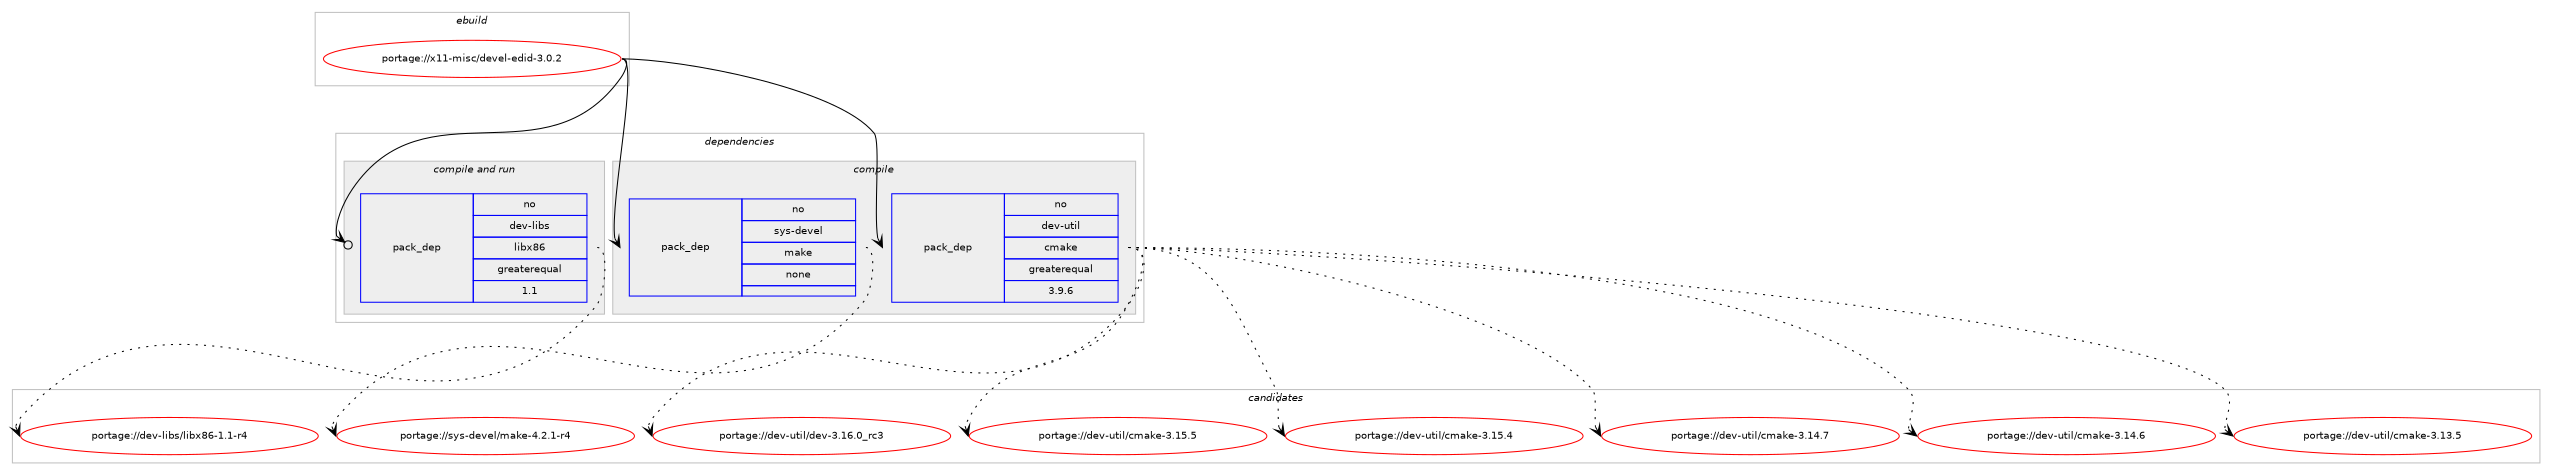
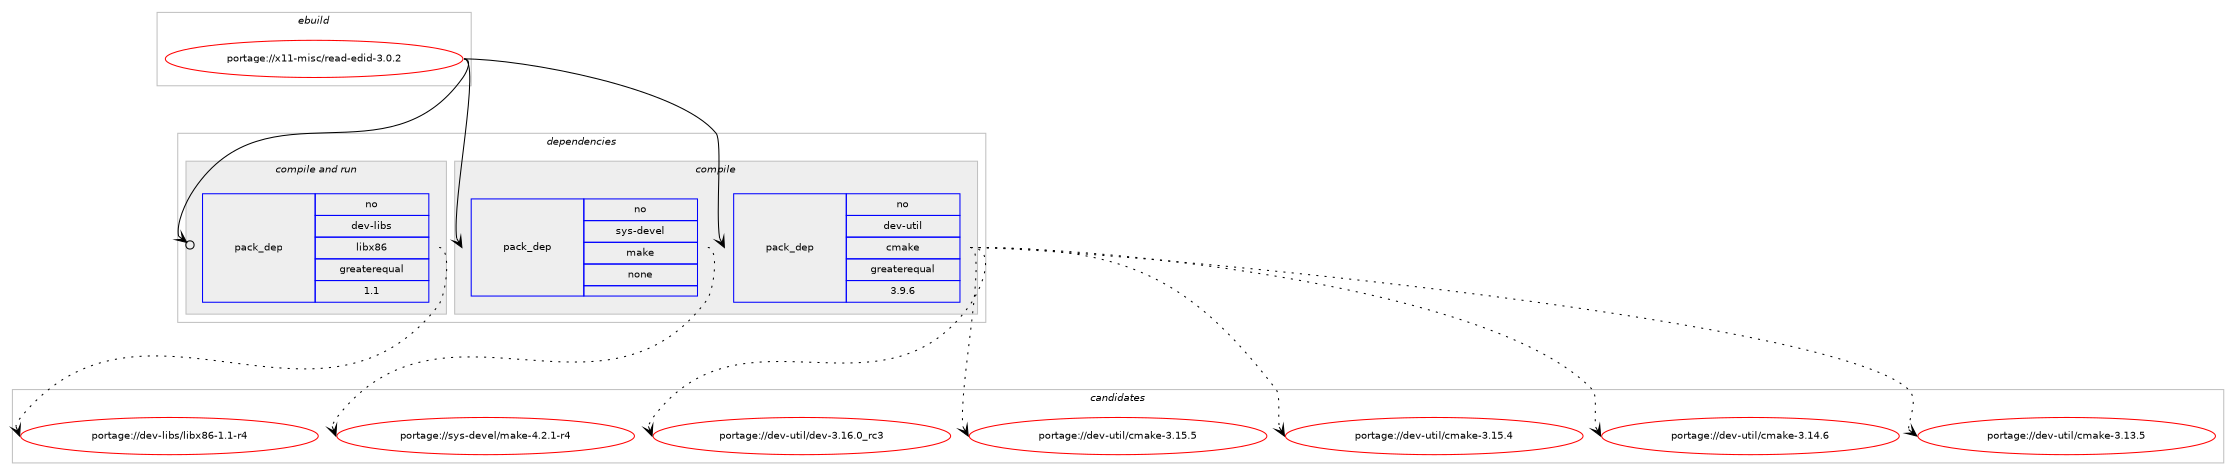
node "portage://x11-misc/devel-edid-3.0.2": label "portage://x11-misc/devel-edid-3.0.2" -> "portage://x11-misc/read-edid-3.0.2"
node "portage://dev-util/cmake-3.14.7": removed
